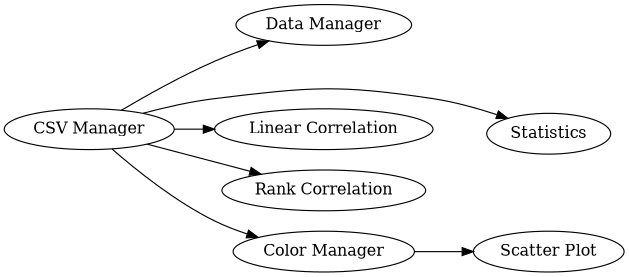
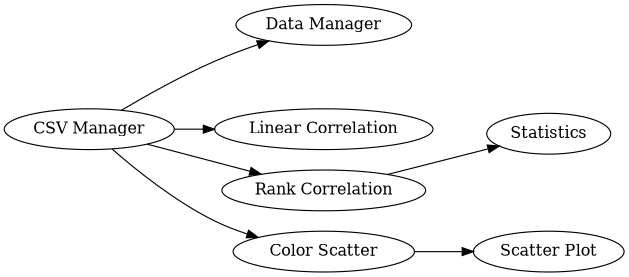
edge "CSV Manager" -> "Statistics": now "Rank Correlation" -> "Statistics"
node "Color Manager": label "Color Manager" -> "Color Scatter"
